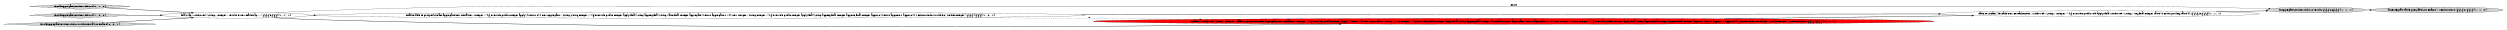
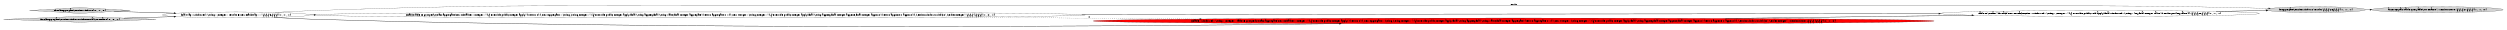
node "shouldAggregateSessionWindows['1', '0', '0']": removed
